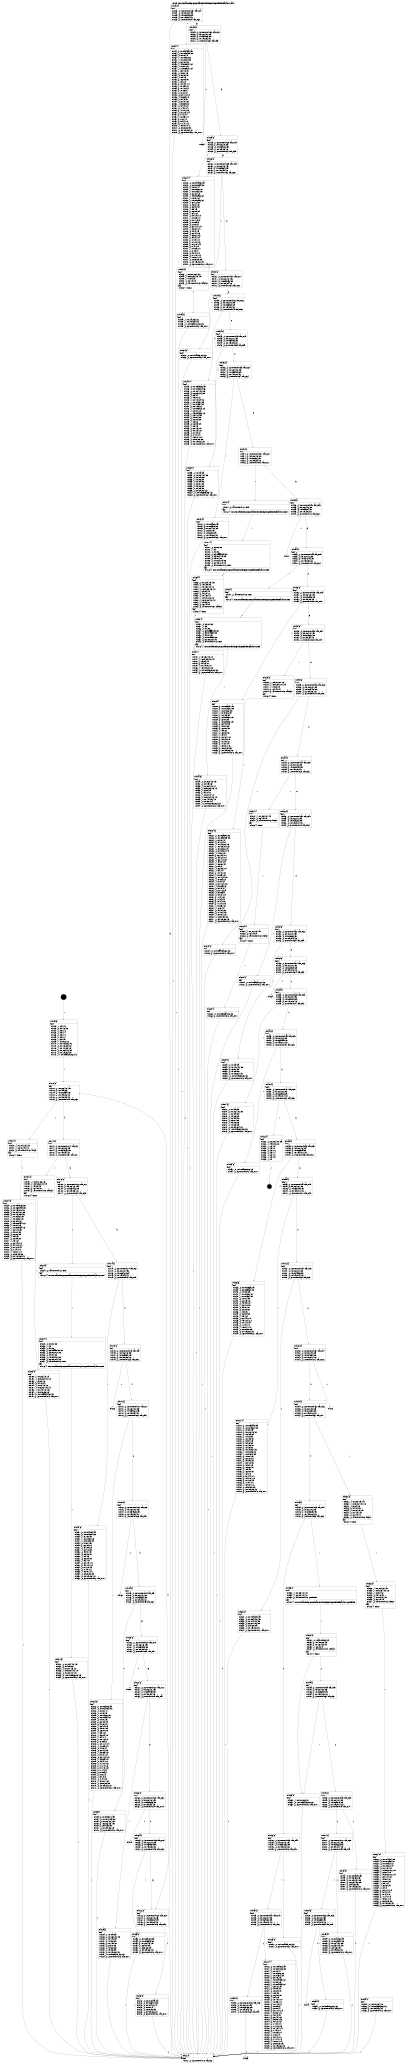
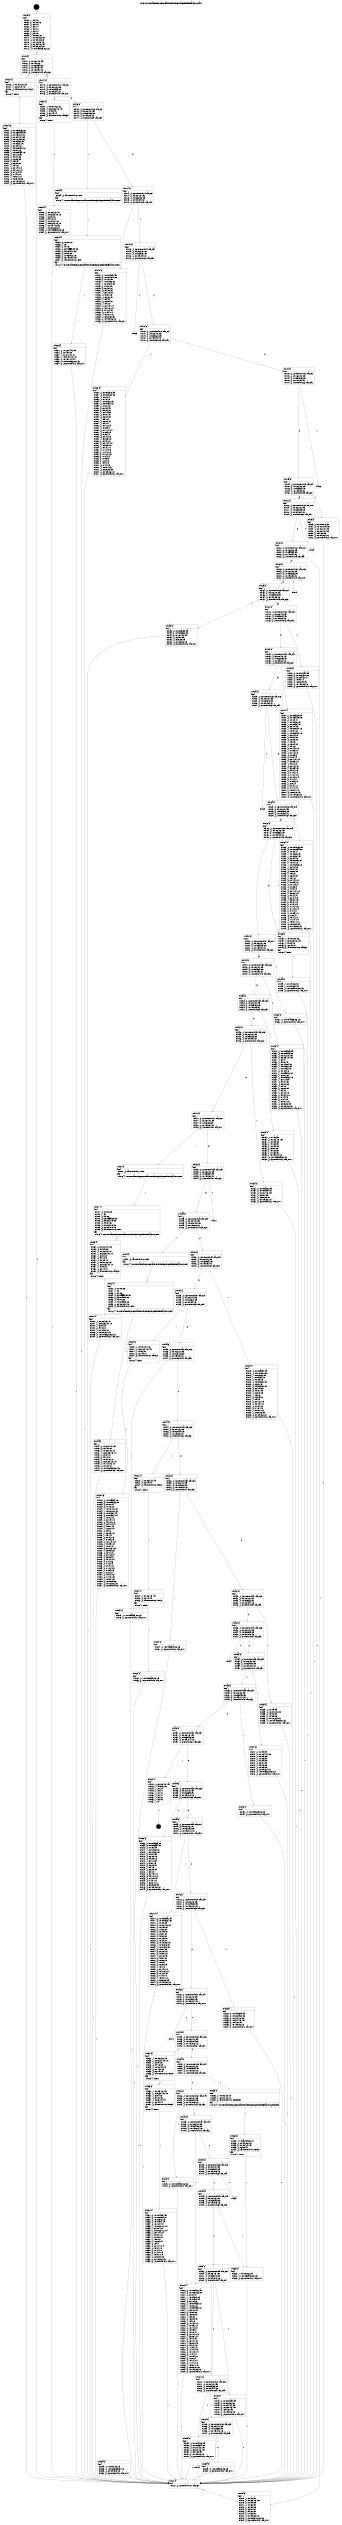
edge "0x401892 [28]" -> "0x401876 [28]": reversed
edge "0x4023c2 [23]" -> "0x401bda [28]": now "0x401bbe [28]" -> "0x401bda [28]"
edge "0x4021ea [36]" -> "0x402761 [5]": reversed
